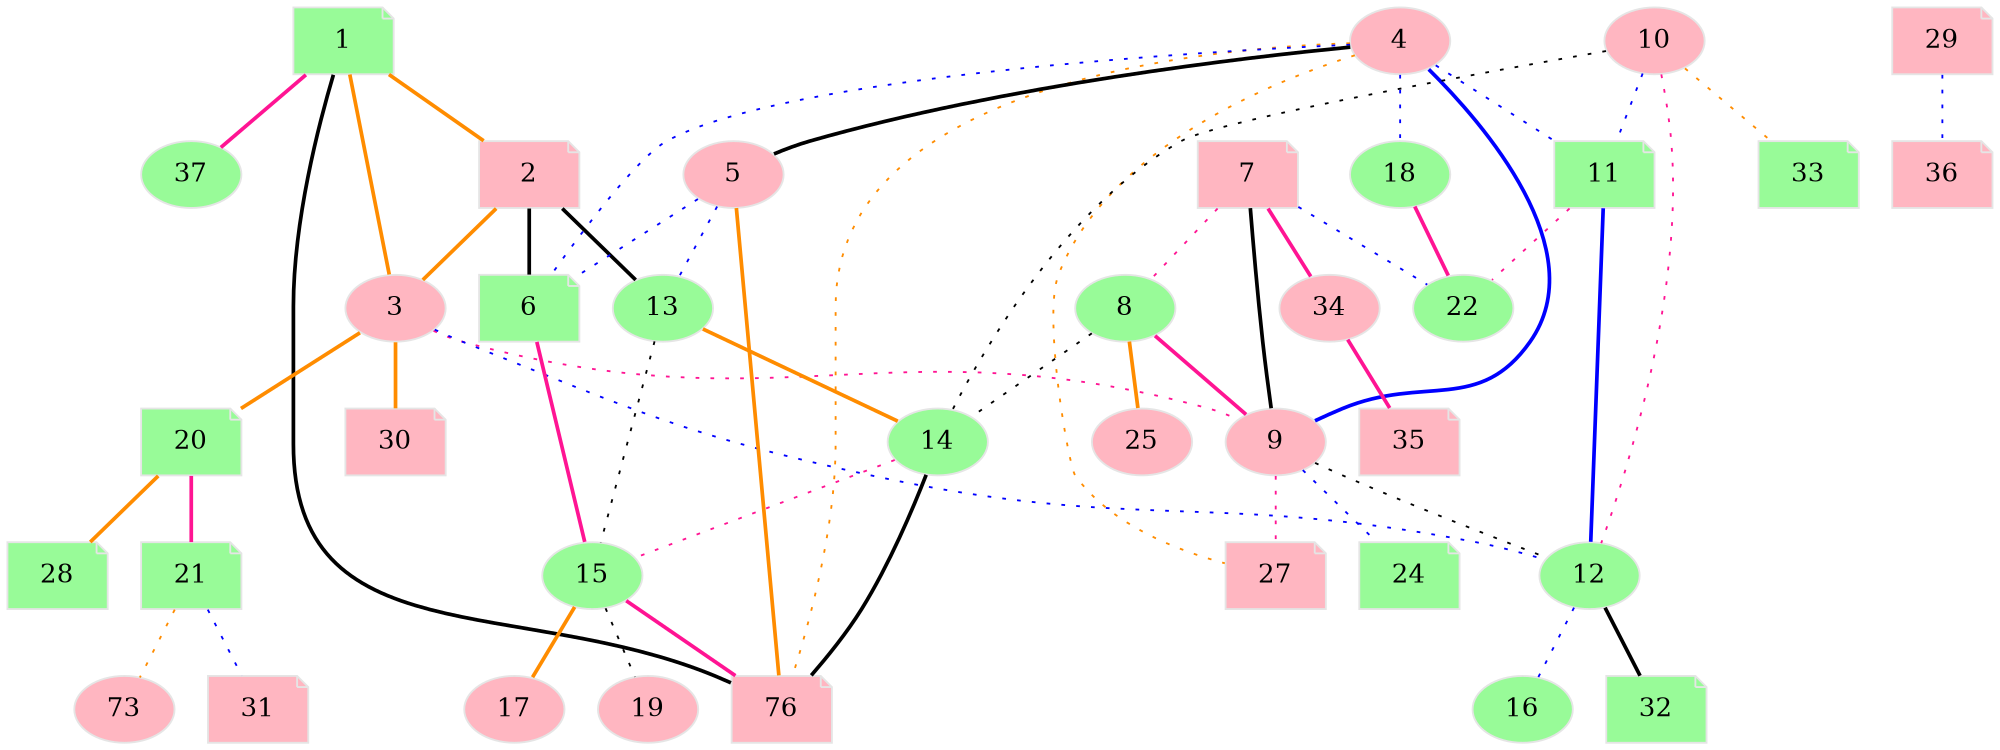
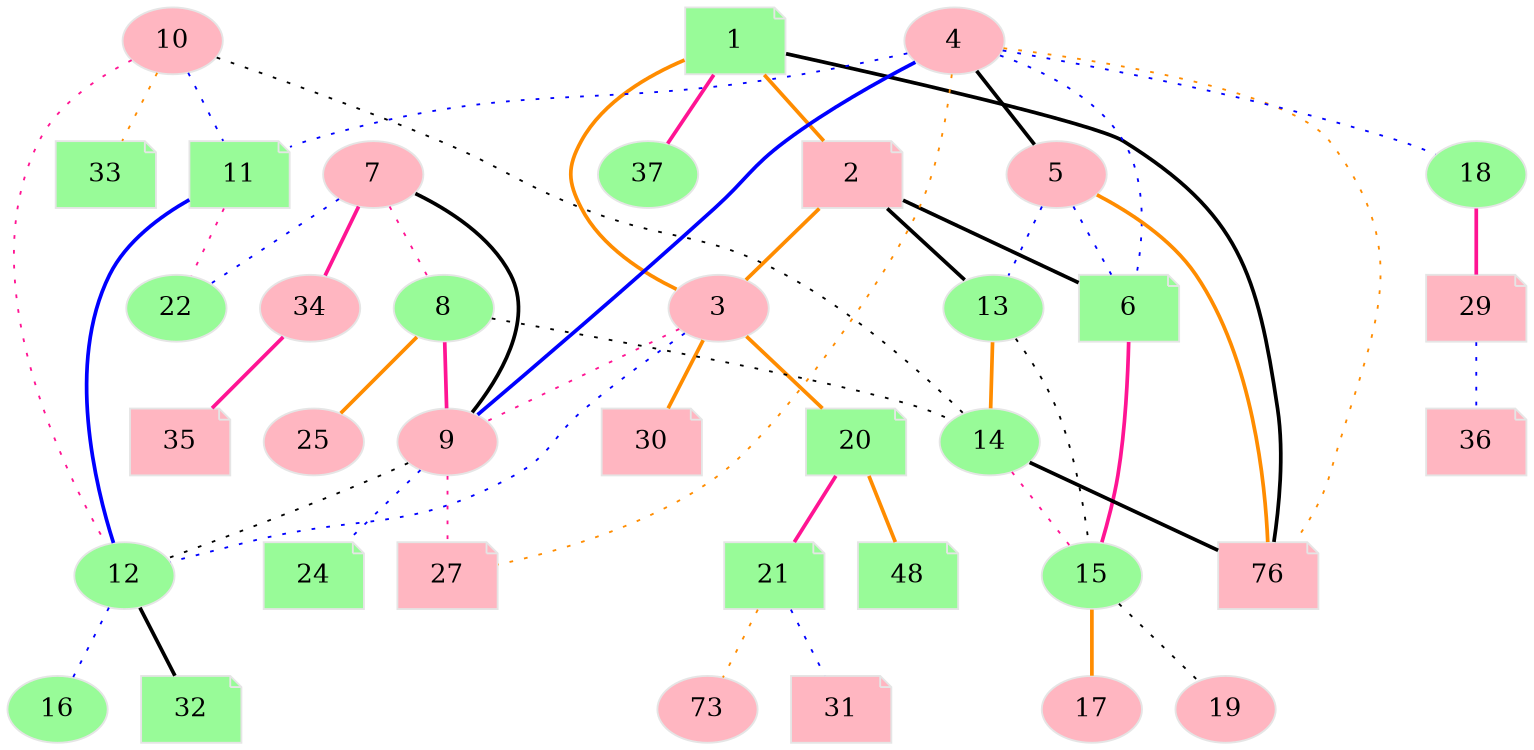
node "7": shape note -> ellipse
edge "18" -- "22": now "18" -- "29"
node "28": label "28" -> "48"
edge "15" -- "76": removed
